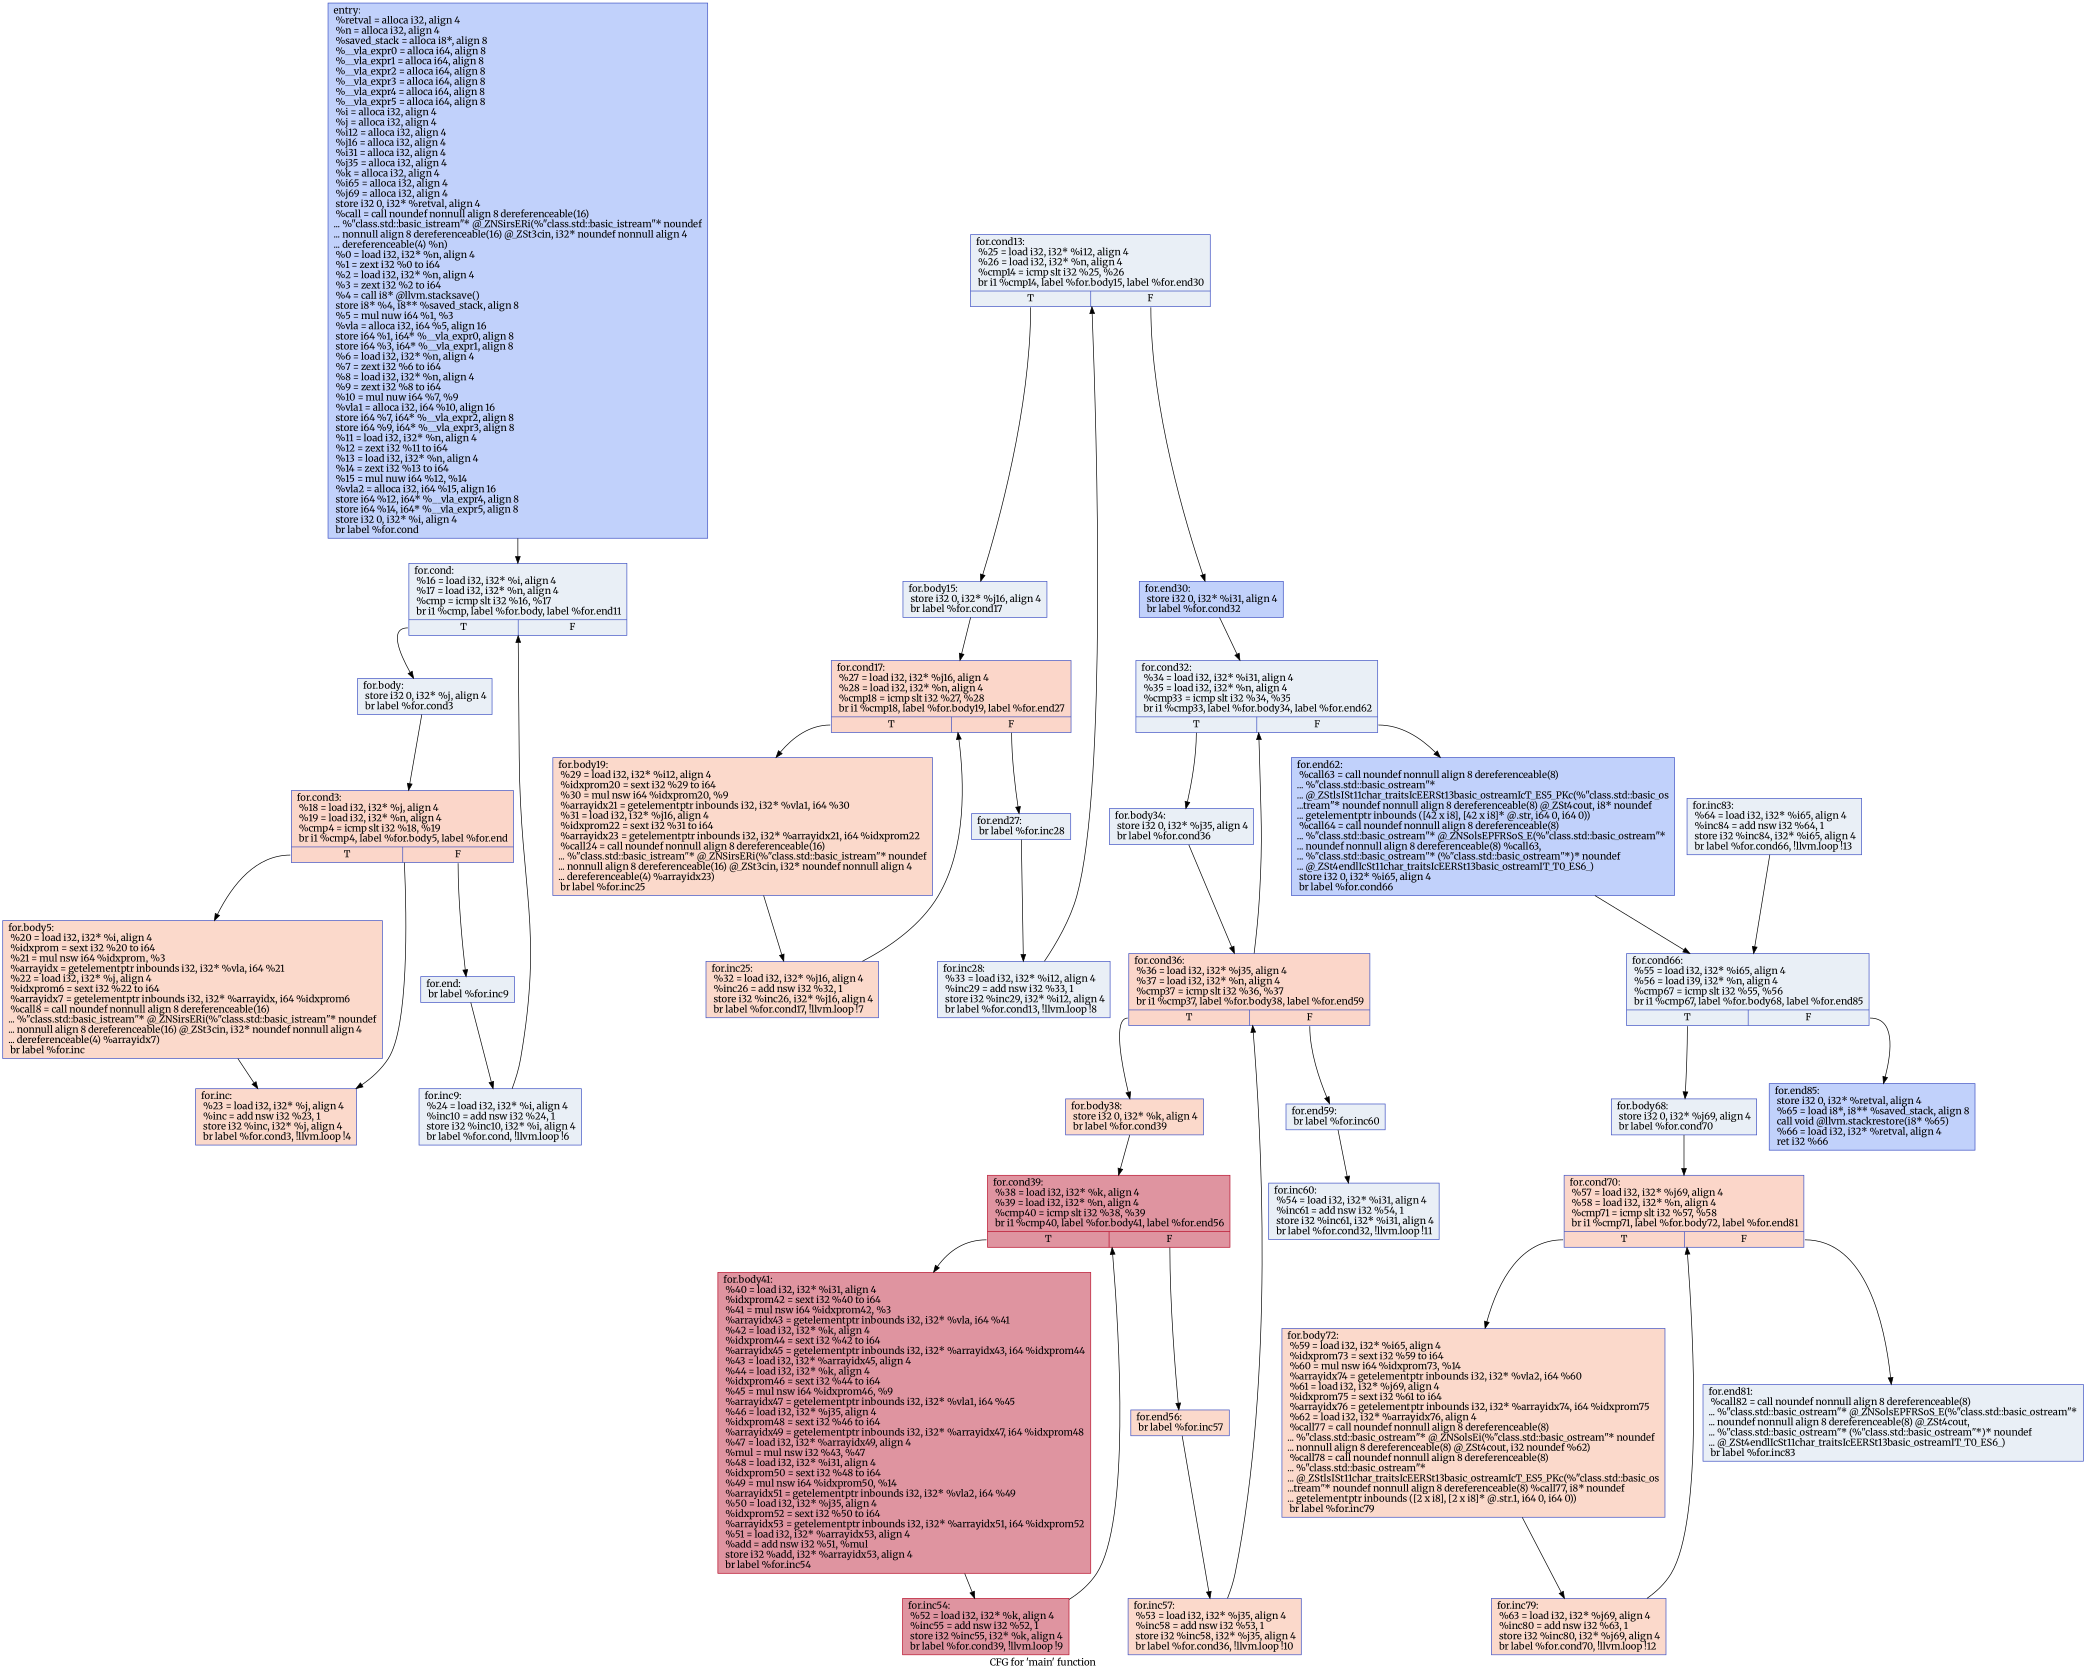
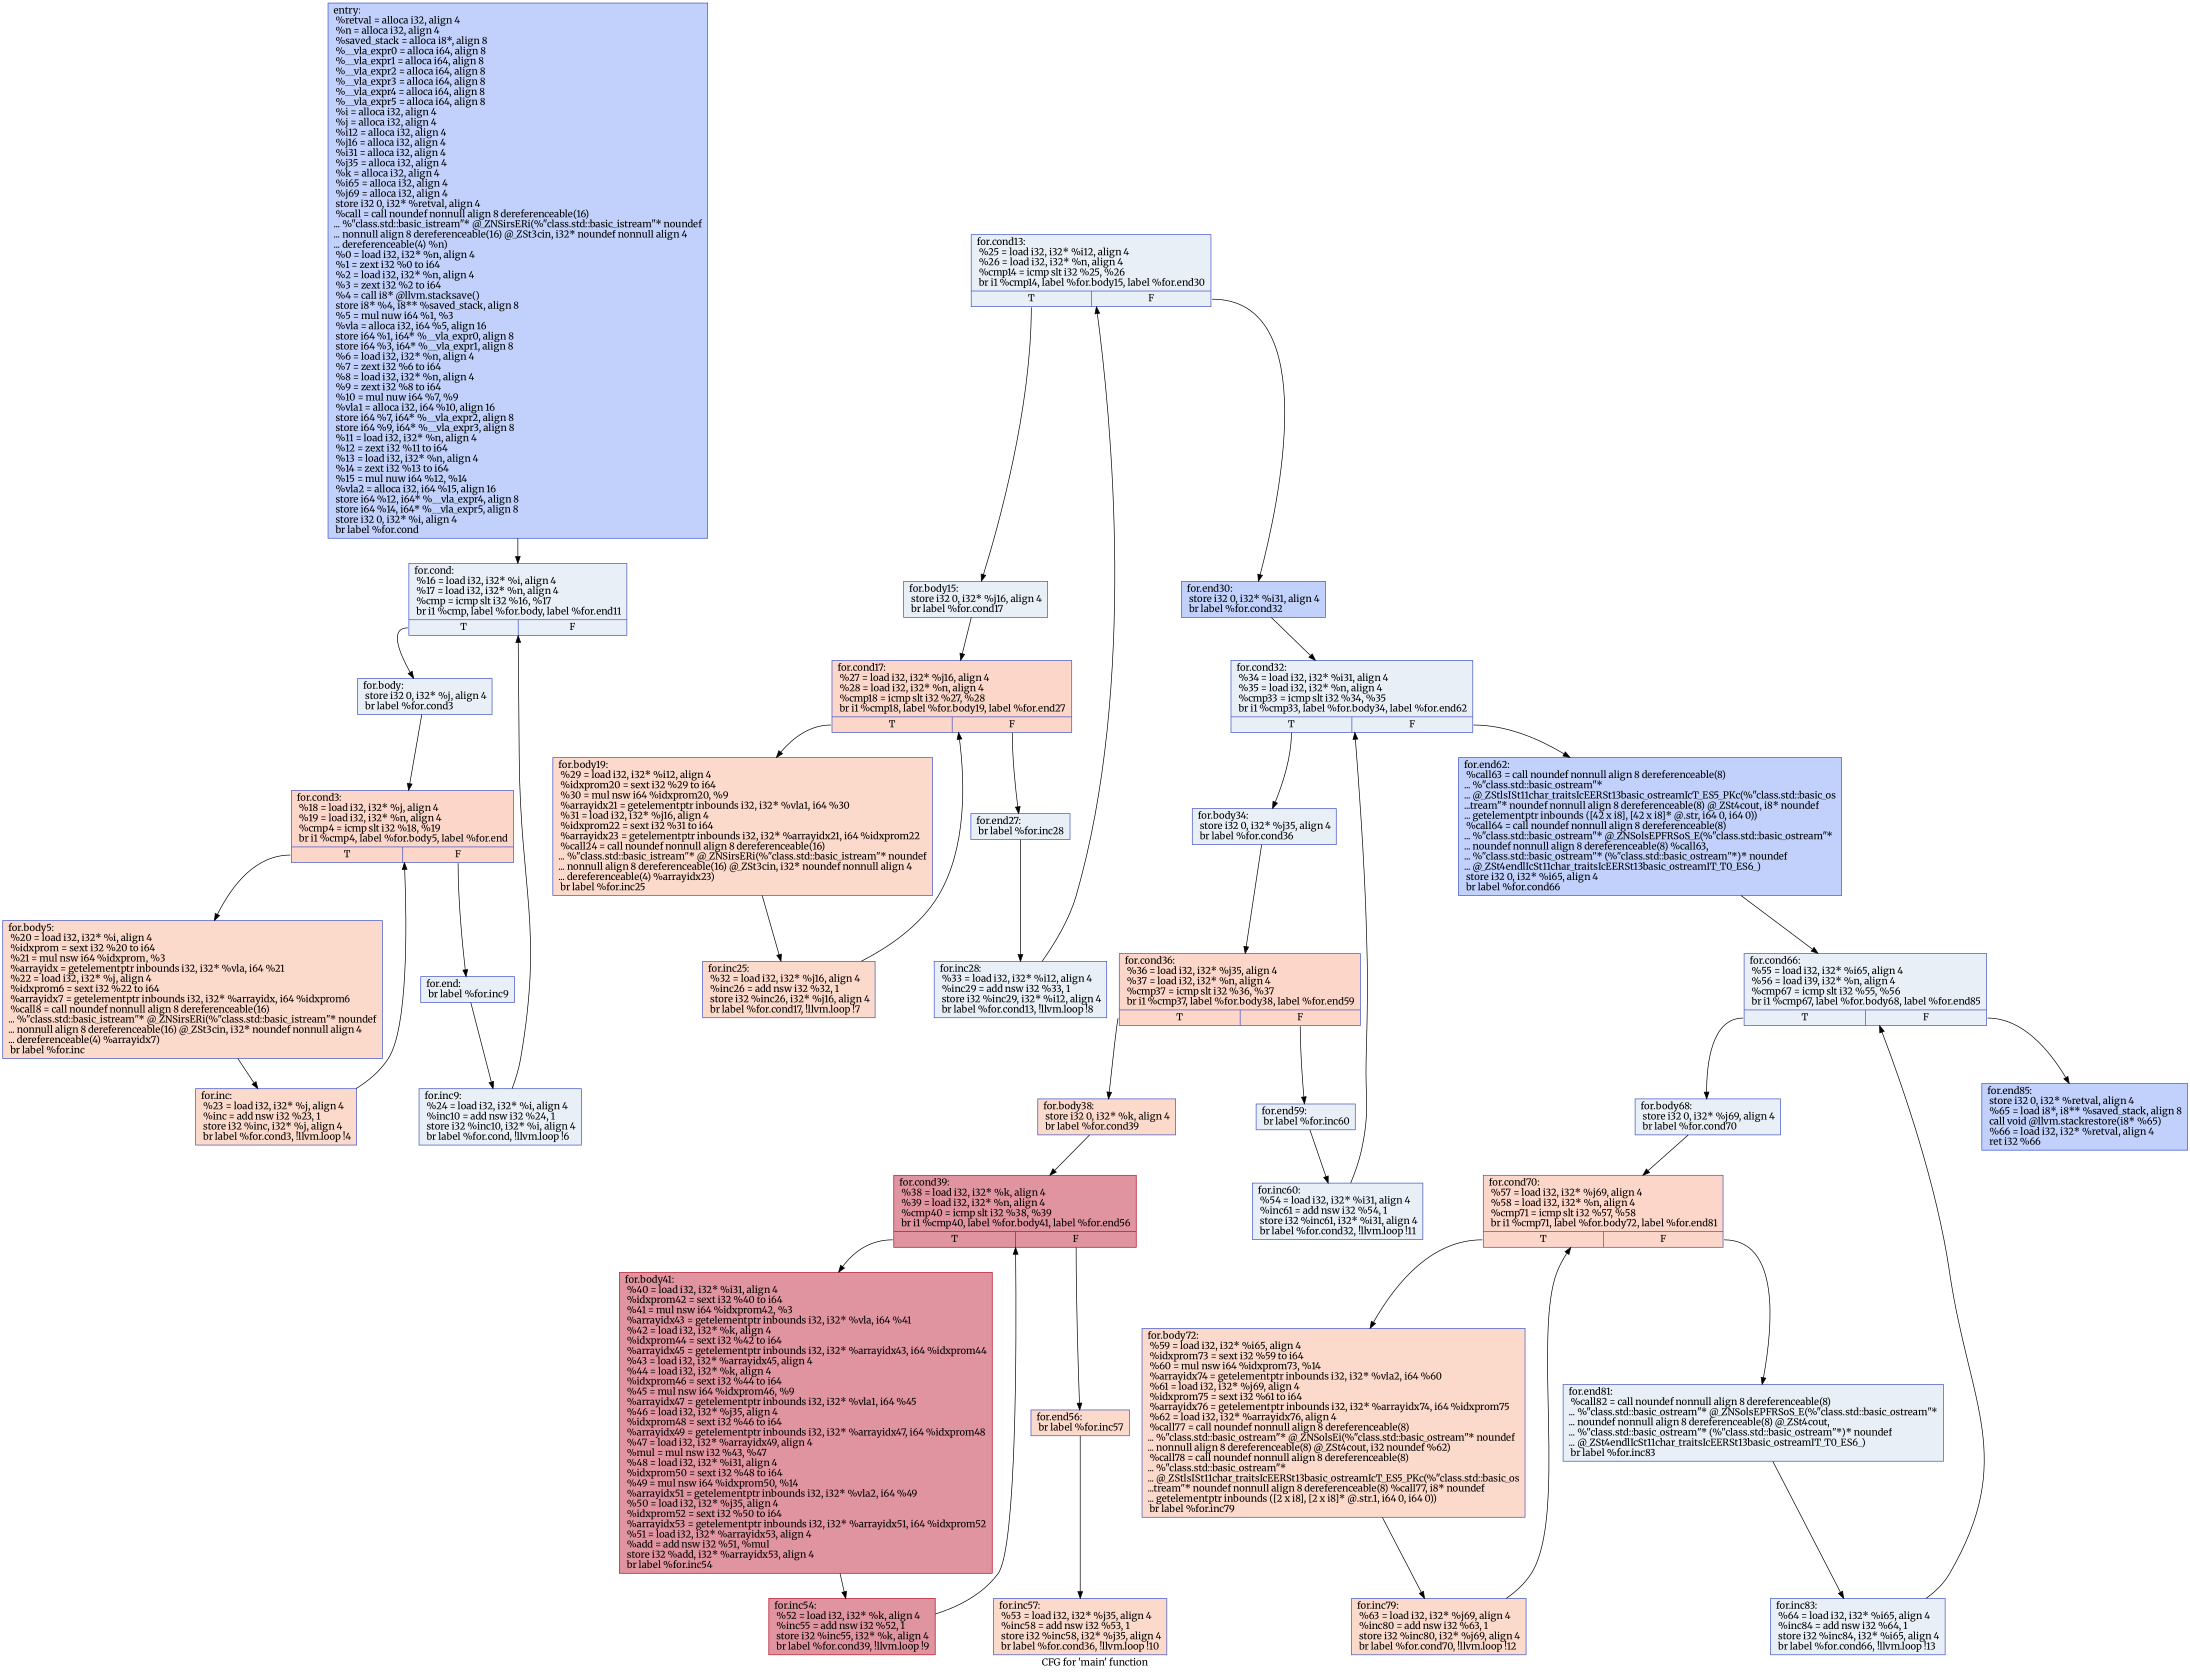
edge "for.cond36:" -> "for.cond32:": now "for.inc60:" -> "for.cond32:"
edge "for.cond3:" -> "for.inc:": reversed
edge "for.inc57:" -> "for.cond36:": removed
edge "for.end81:" -> "for.inc83:": added
